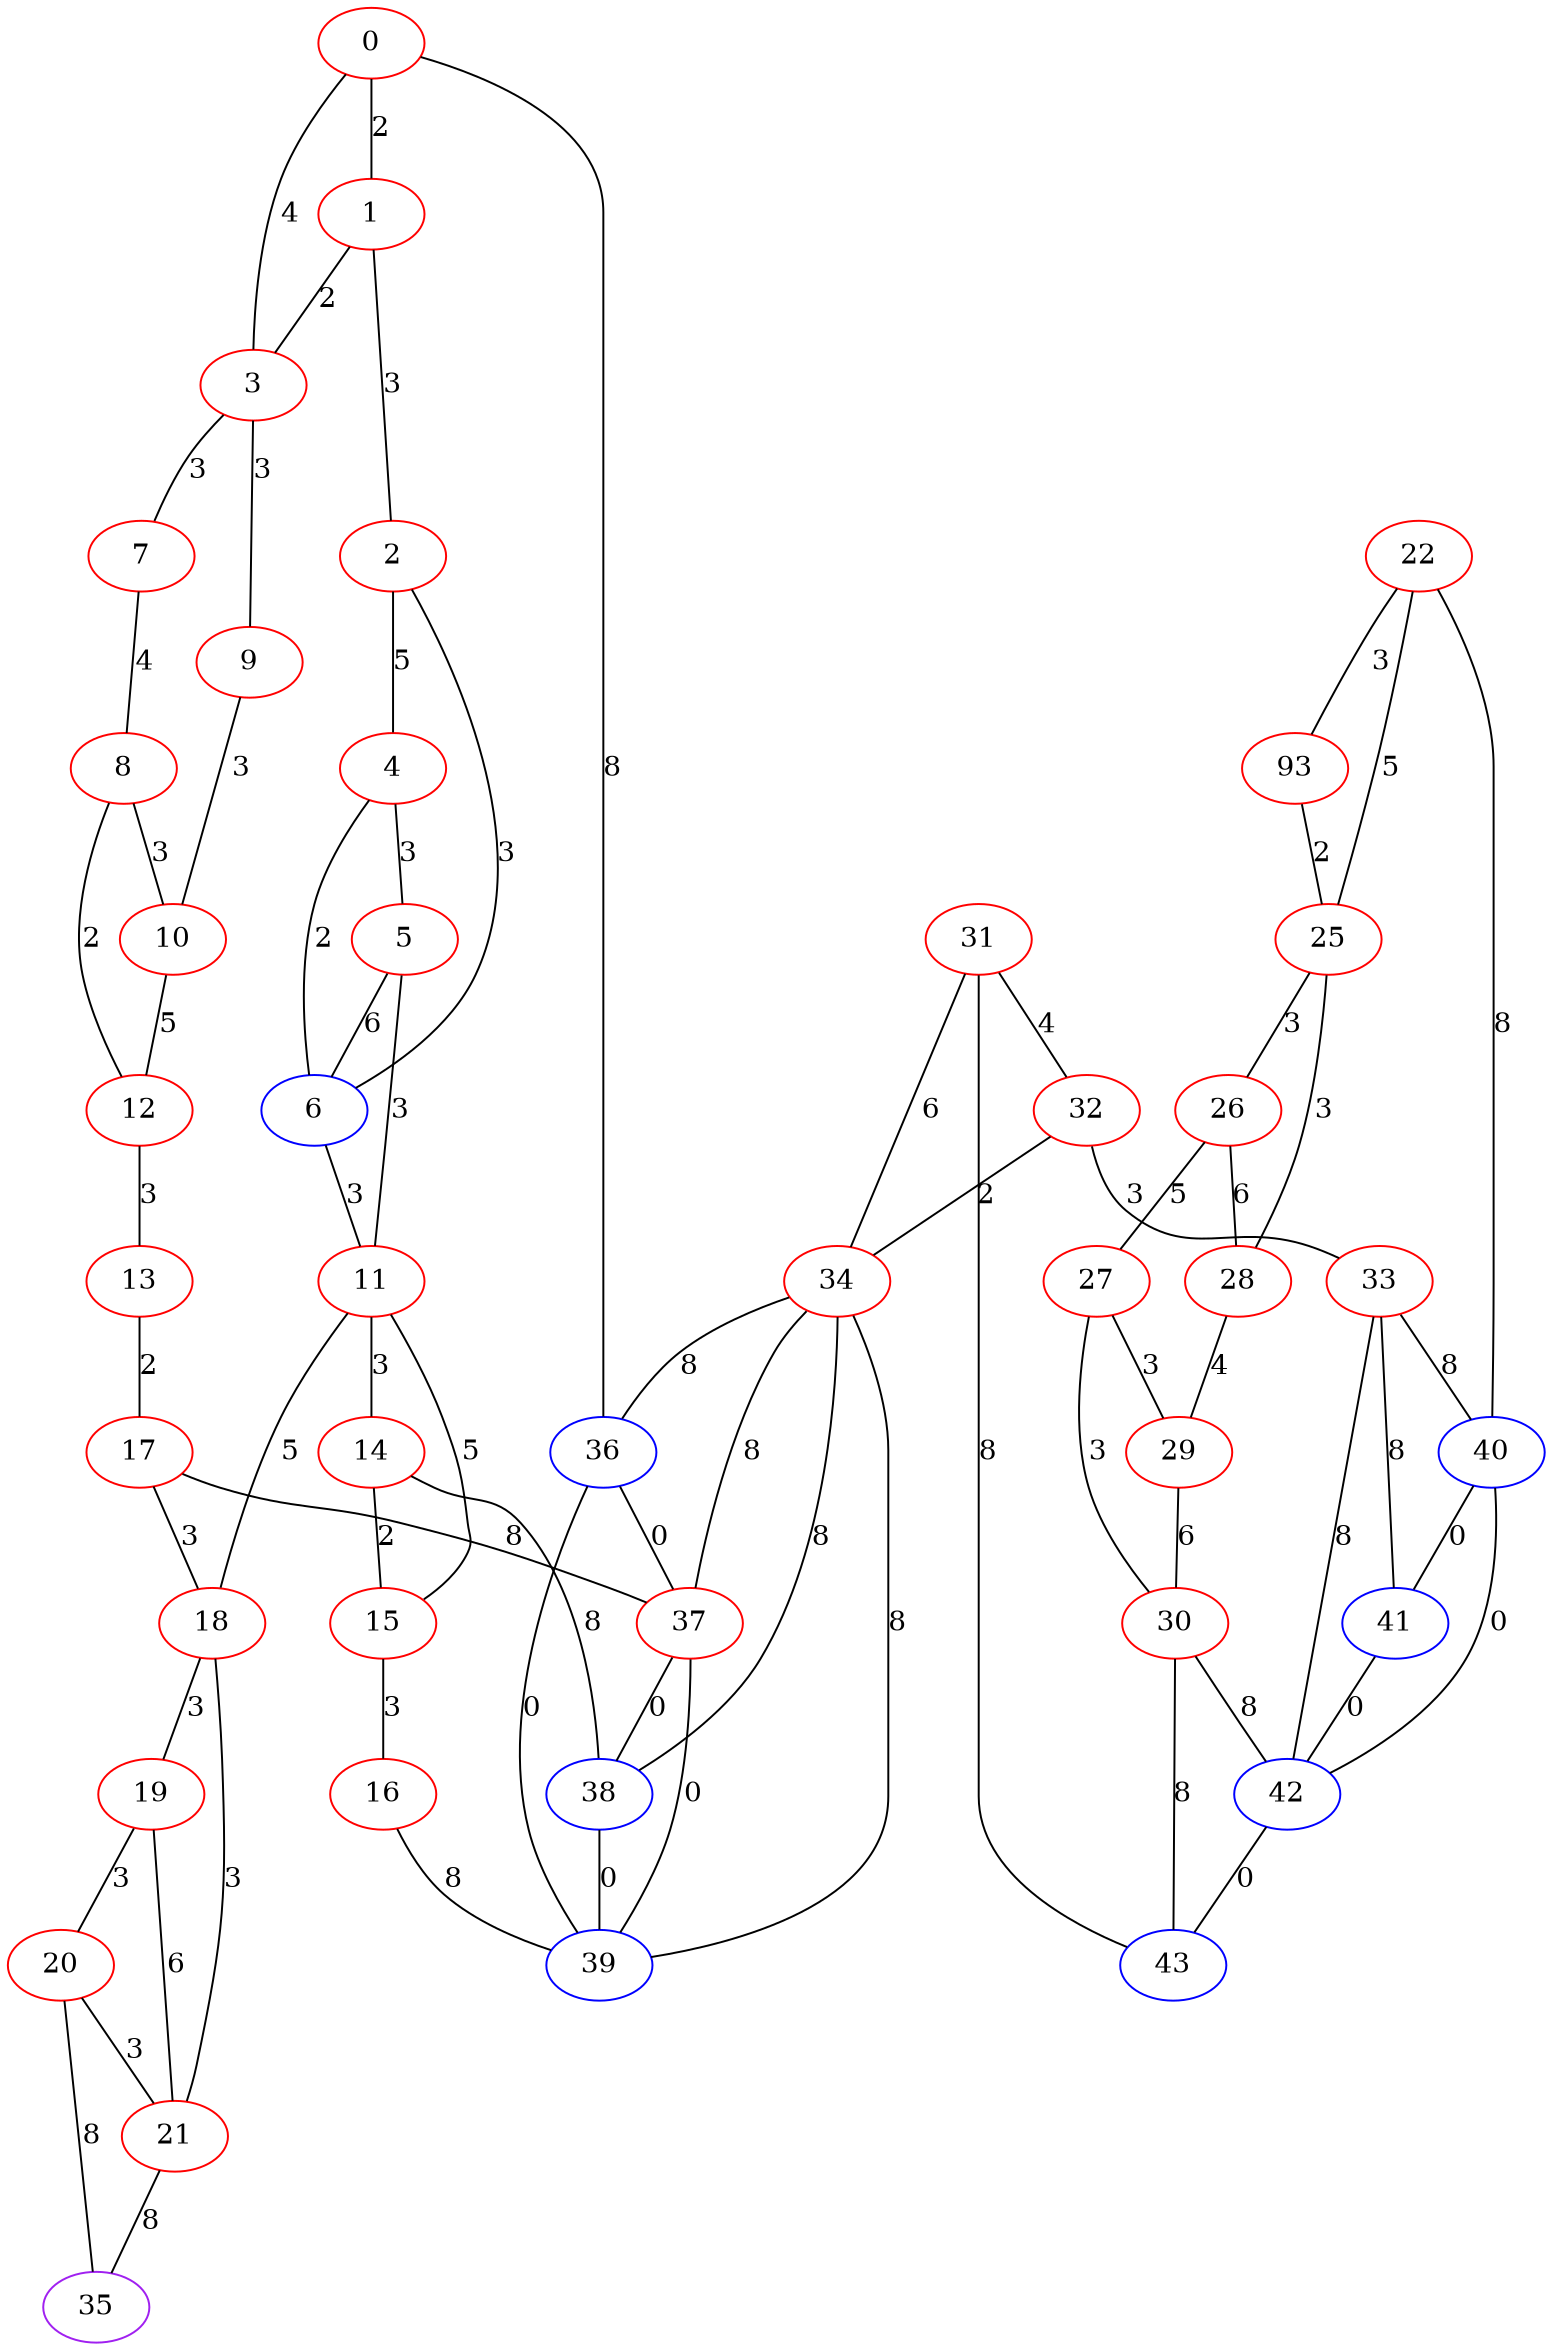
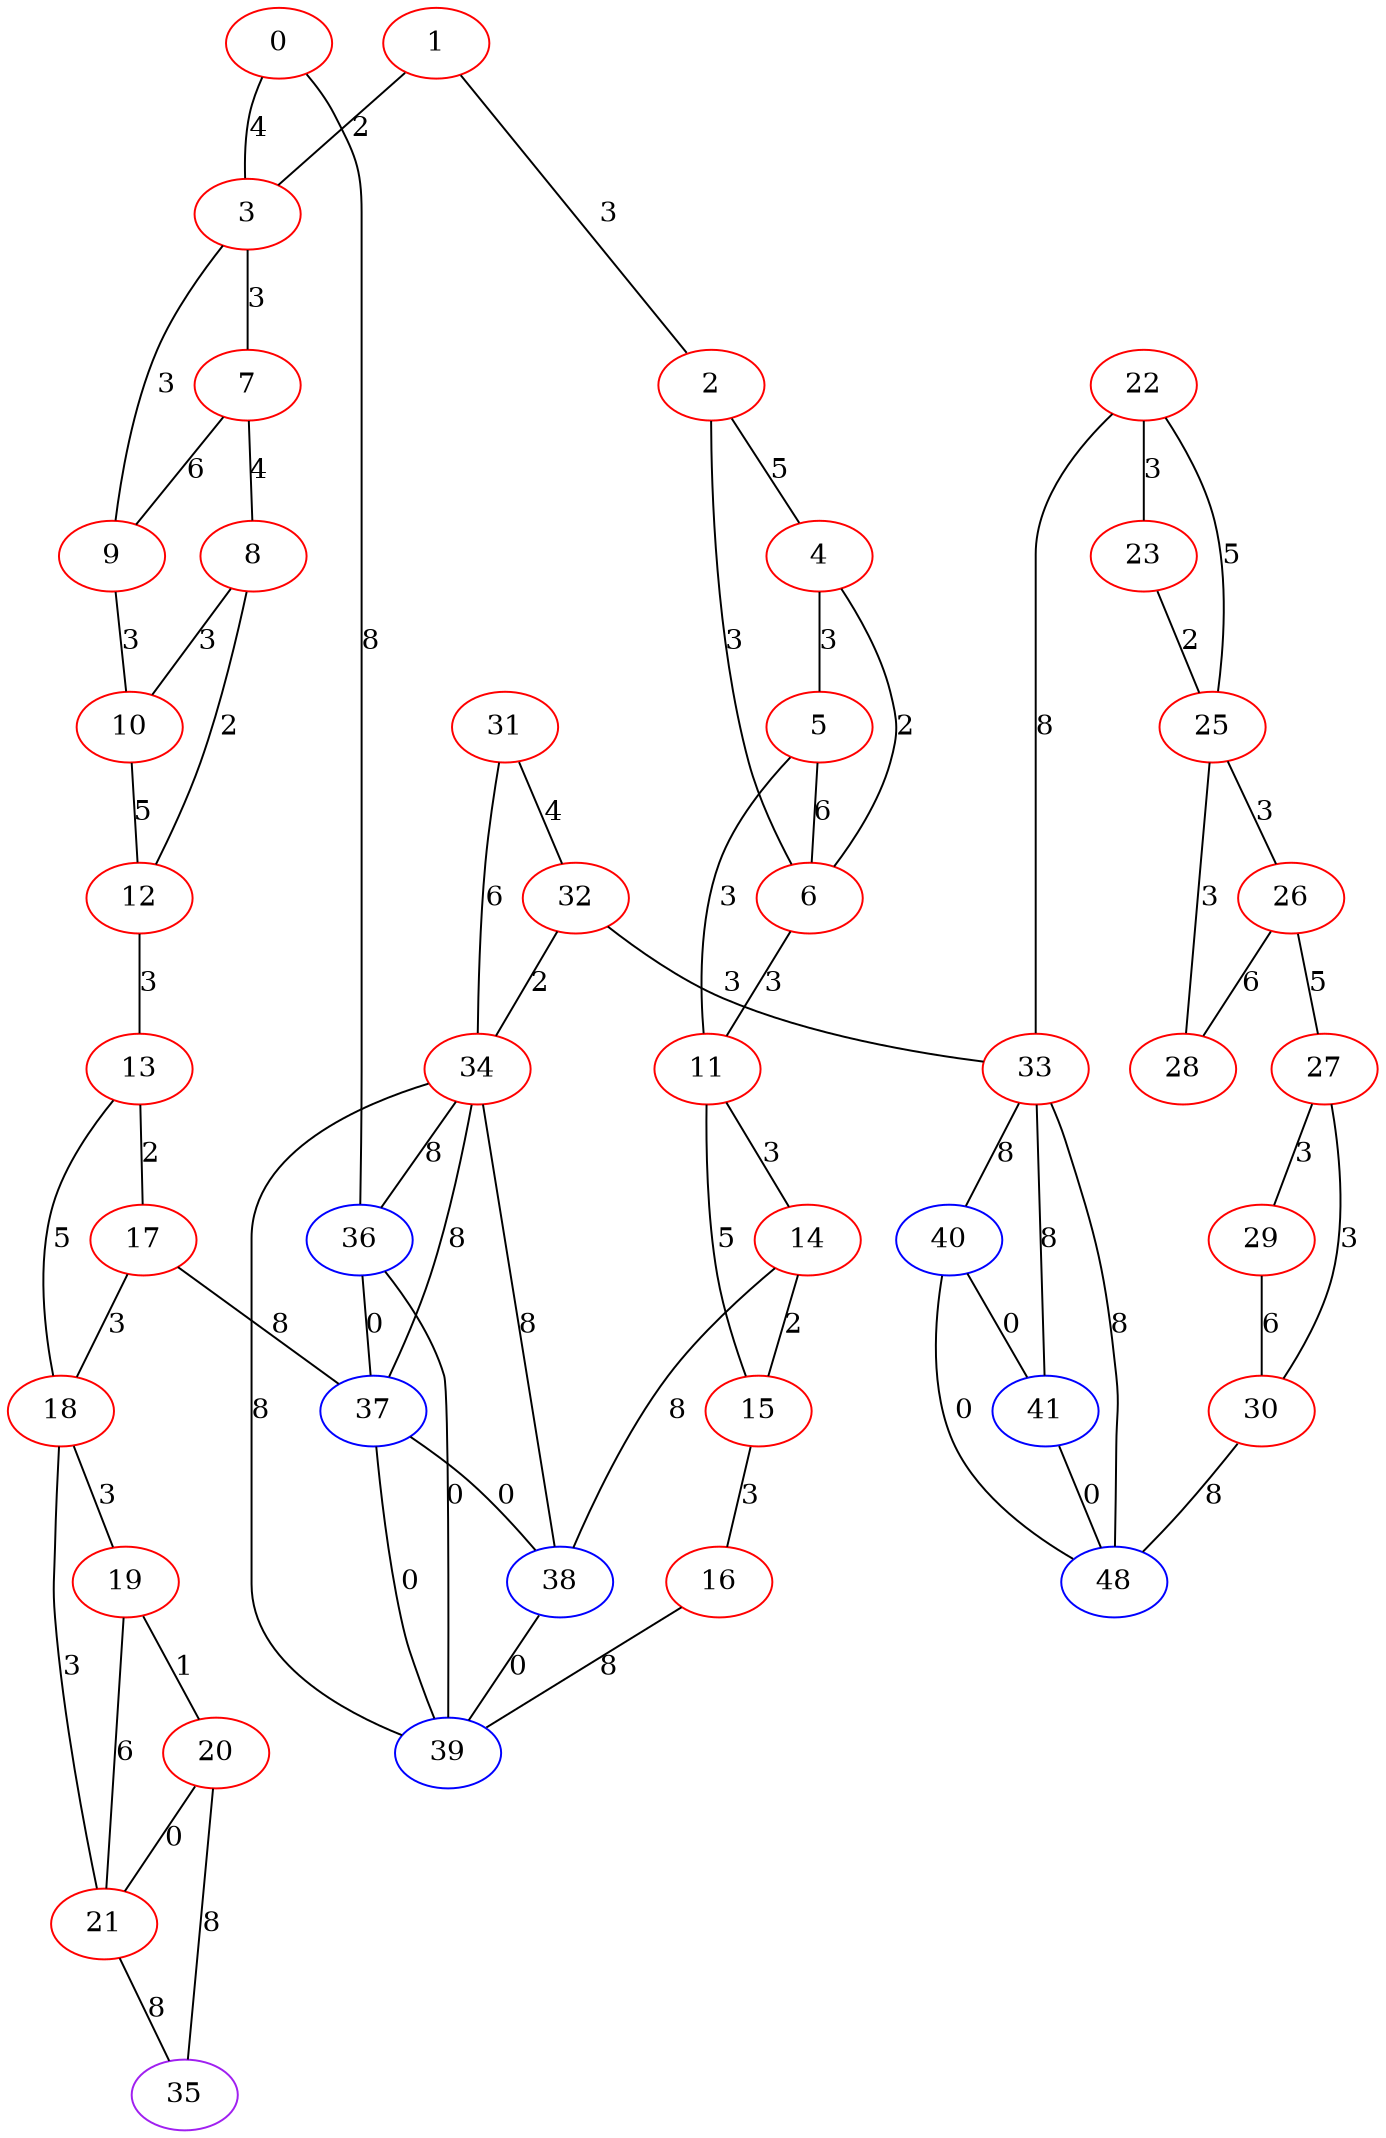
edge "0" -- "1": removed, label "2"
edge "7" -- "9": added, label "6"
node "93": label "93" -> "23"
edge "22" -- "40": now "22" -- "33"
node "6": color blue -> red
edge "28" -- "29": removed, label "4"
edge "11" -- "18": now "13" -- "18"
node "37": color red -> blue
node "42": label "42" -> "48"
edge "19" -- "20": label "3" -> "1"
node "43": removed
edge "20" -- "21": label "3" -> "0"
